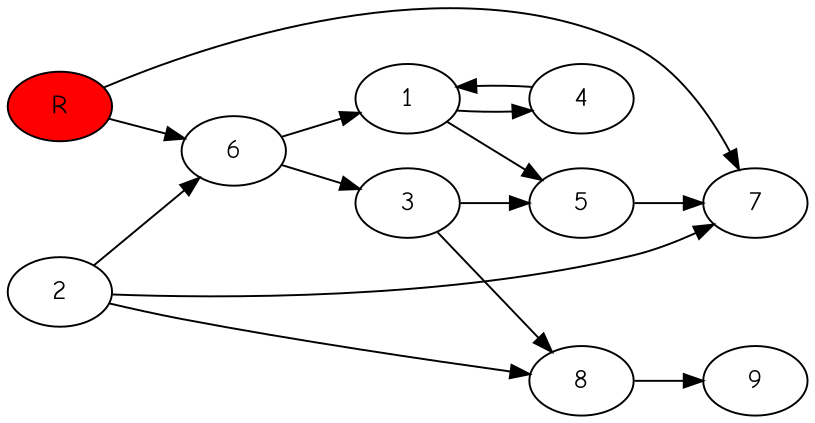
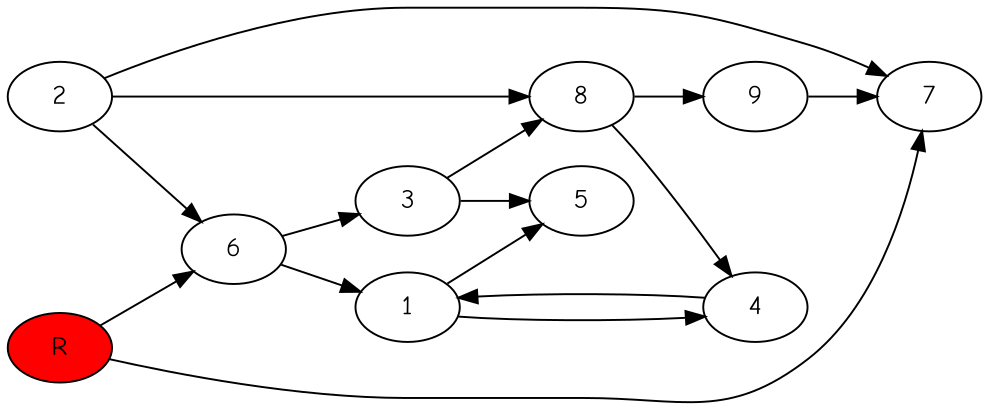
edge "8" -> "4": added
edge "5" -> "7": now "9" -> "7"
